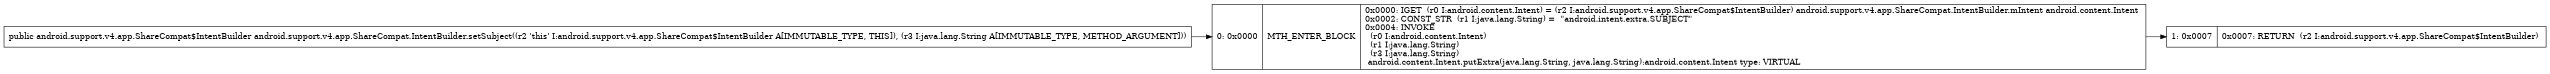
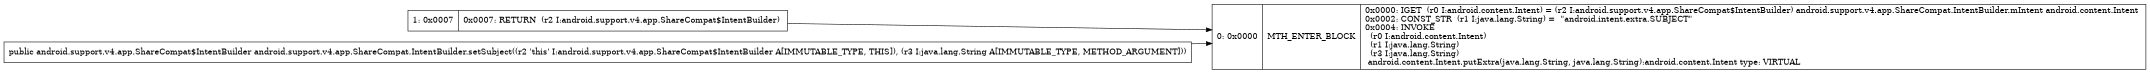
edge "0: 0x0000" -> "1: 0x0007": reversed
